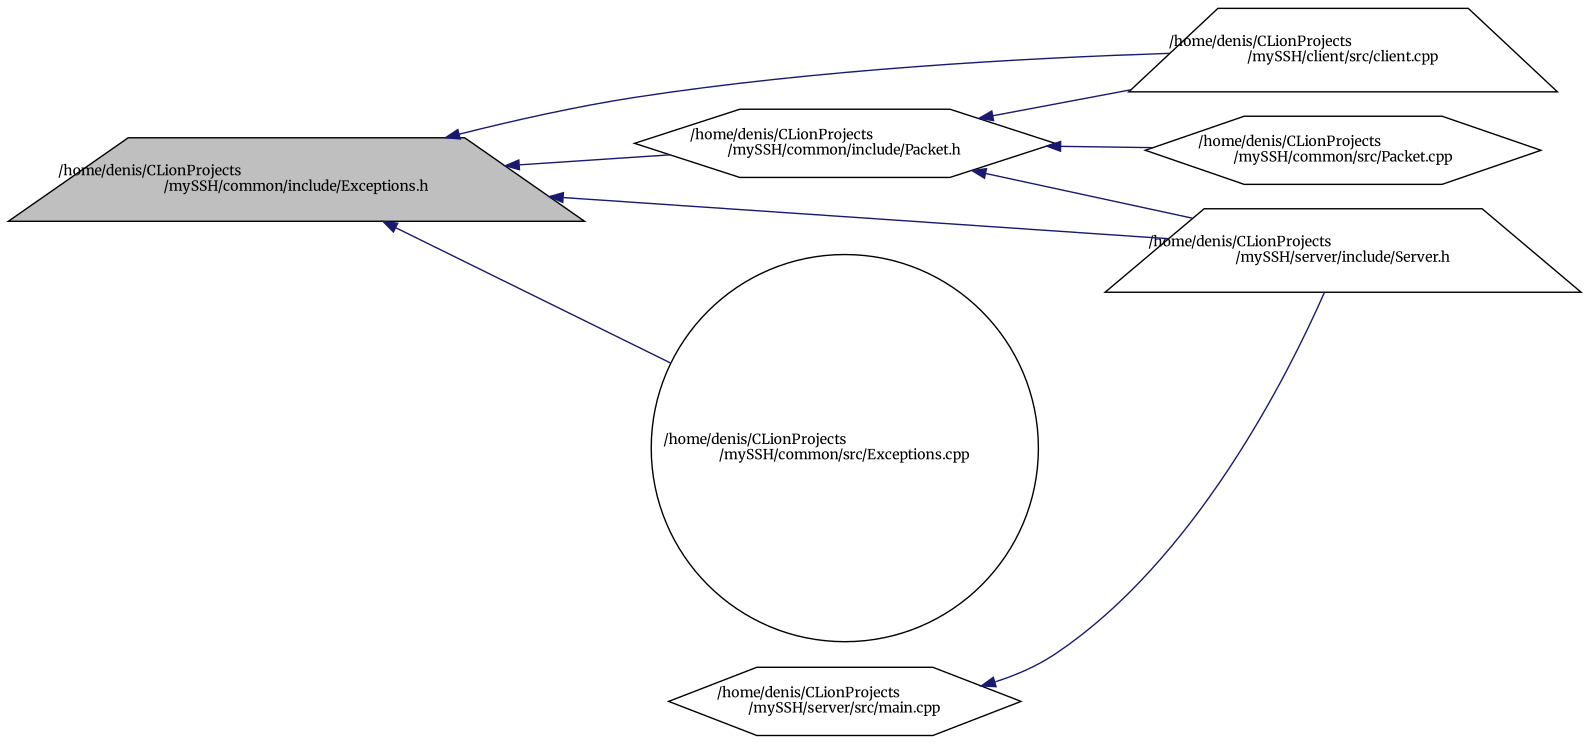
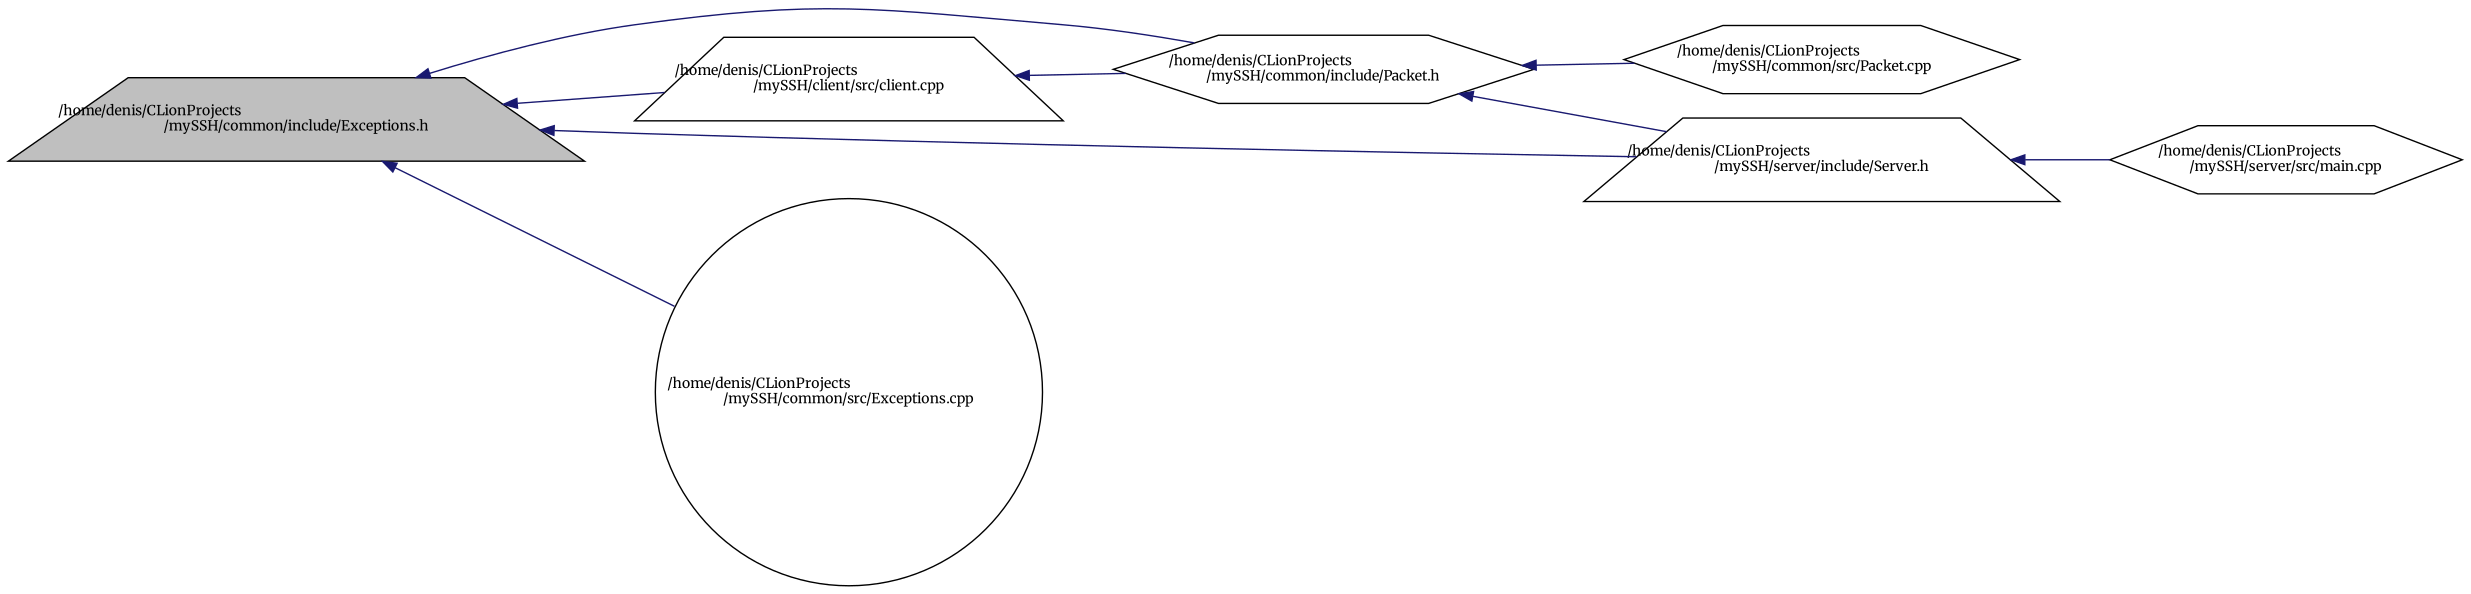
edge "/home/denis/CLionProjects /mySSH/client/src/client.cpp" -> "/home/denis/CLionProjects /mySSH/common/include/Packet.h": reversed
edge "/home/denis/CLionProjects /mySSH/server/include/Server.h" -> "/home/denis/CLionProjects /mySSH/server/src/main.cpp": reversed
